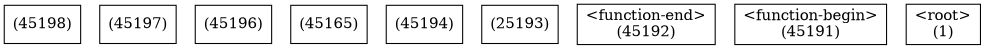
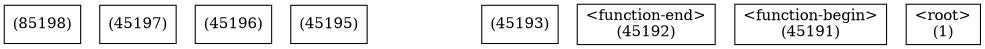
node "(45198)": label "(45198)" -> "(85198)"
node "(45165)": label "(45165)" -> "(45195)"
node "(45194)": removed
node "(25193)": label "(25193)" -> "(45193)"
